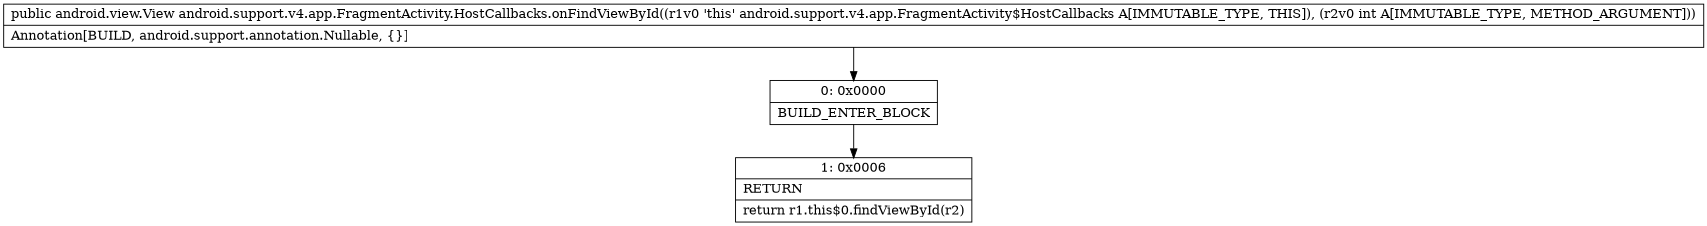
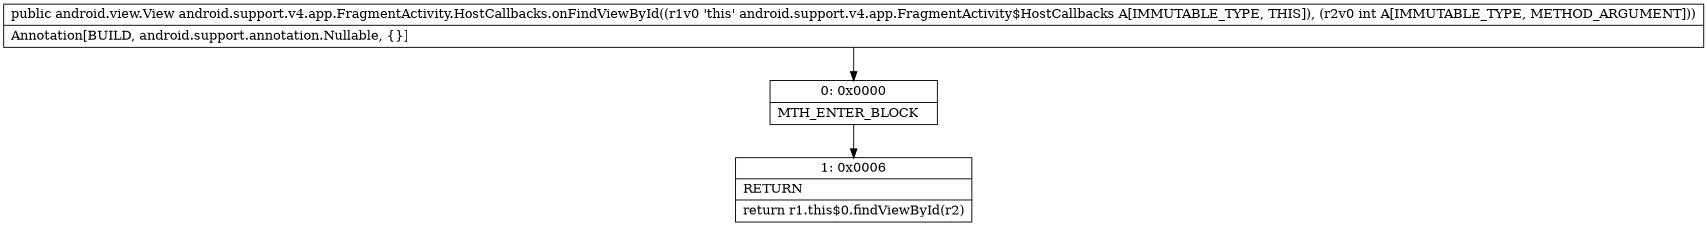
node "0: 0x0000": text "BUILD_ENTER_BLOCK" -> "MTH_ENTER_BLOCK"
